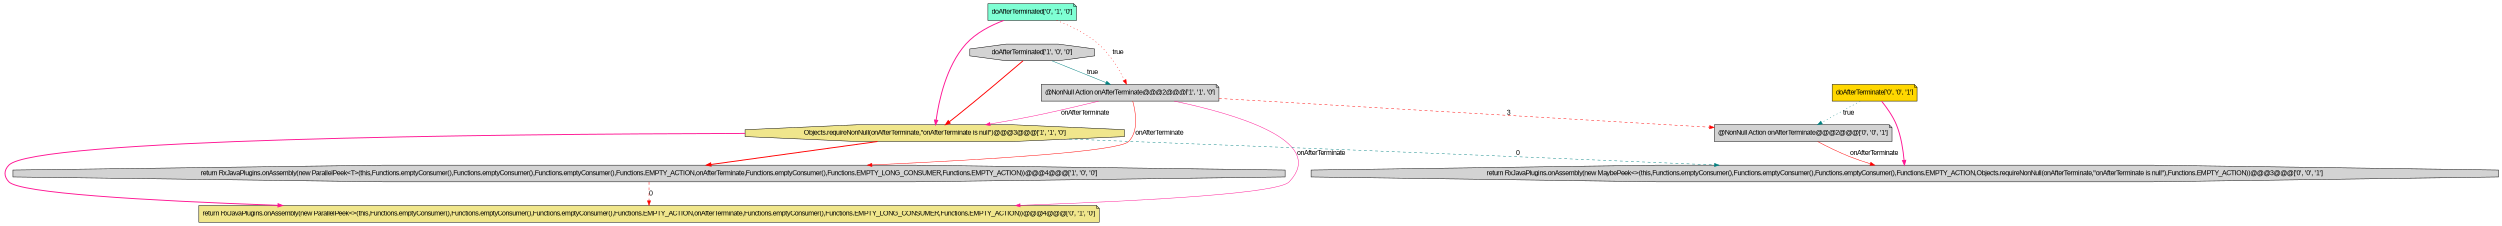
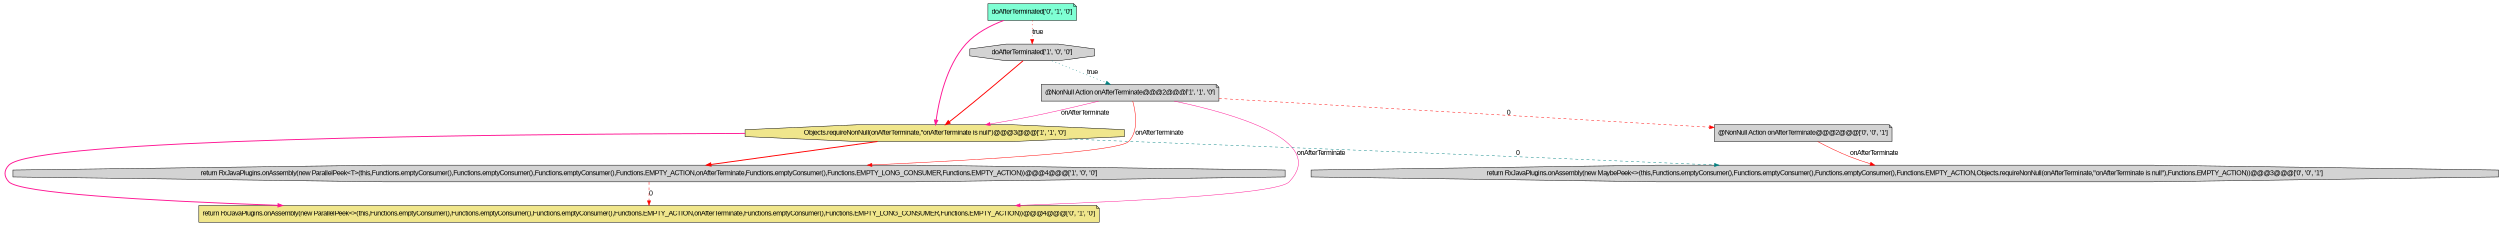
edge "doAfterTerminated['0', '1', '0']" -> "@NonNull Action onAfterTerminate@@@2@@@['1', '1', '0']": now "doAfterTerminated['0', '1', '0']" -> "doAfterTerminated['1', '0', '0']"
edge "doAfterTerminated['1', '0', '0']" -> "@NonNull Action onAfterTerminate@@@2@@@['1', '1', '0']": style solid -> dotted
node "doAfterTerminate['0', '0', '1']": removed
edge "@NonNull Action onAfterTerminate@@@2@@@['1', '1', '0']" -> "@NonNull Action onAfterTerminate@@@2@@@['0', '0', '1']": label "3" -> "0"
